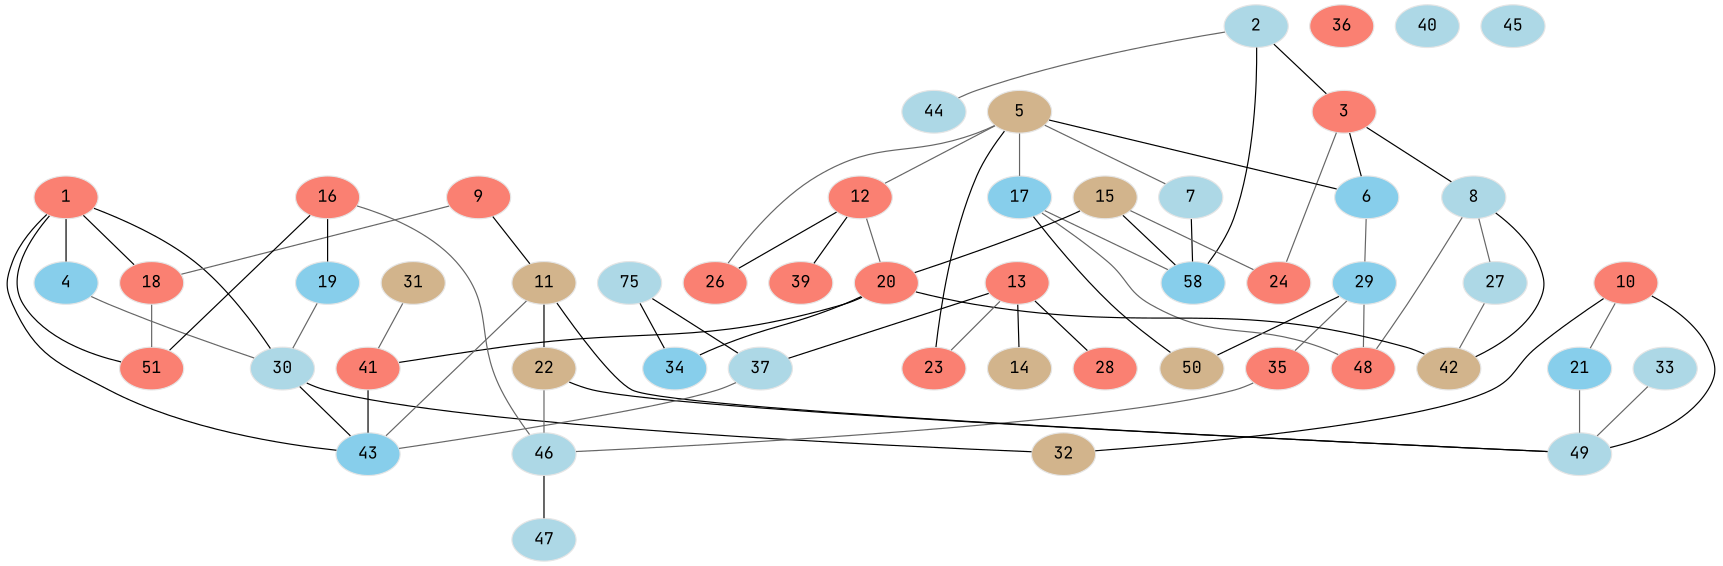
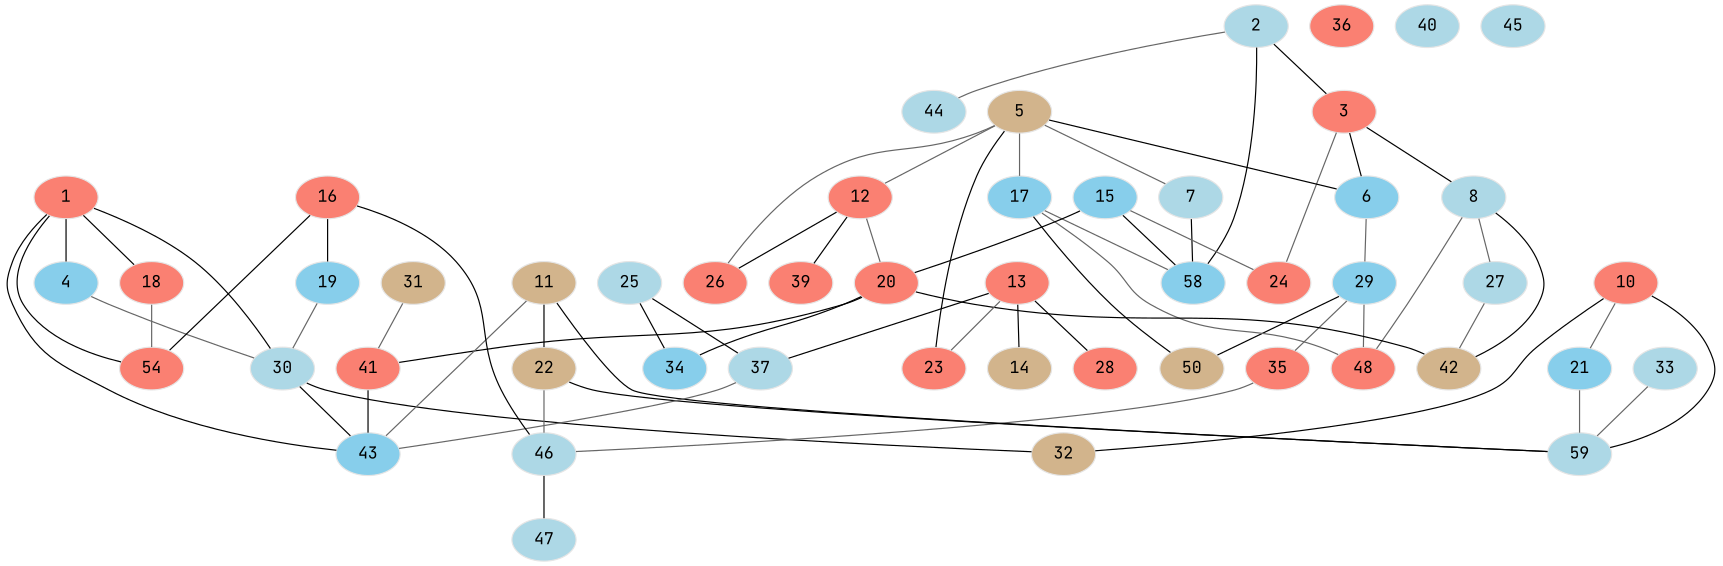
node "9": removed
node "15": fillcolor tan -> skyblue
node "75": label "75" -> "25"
edge "16" -- "46": color gray40 -> black
node "51": label "51" -> "54"
node "49": label "49" -> "59"
